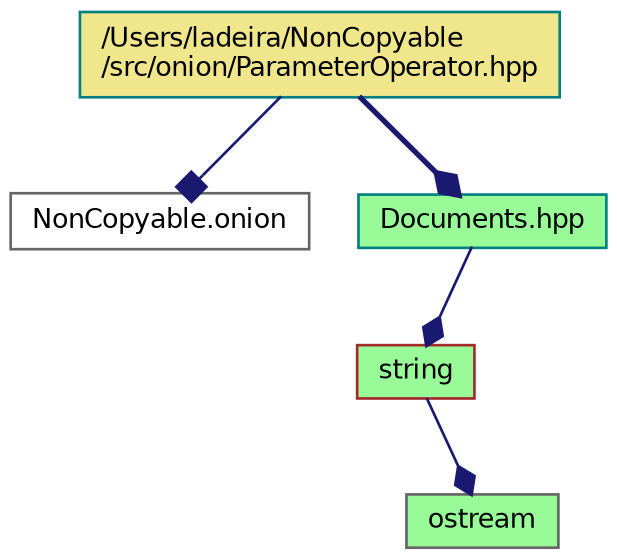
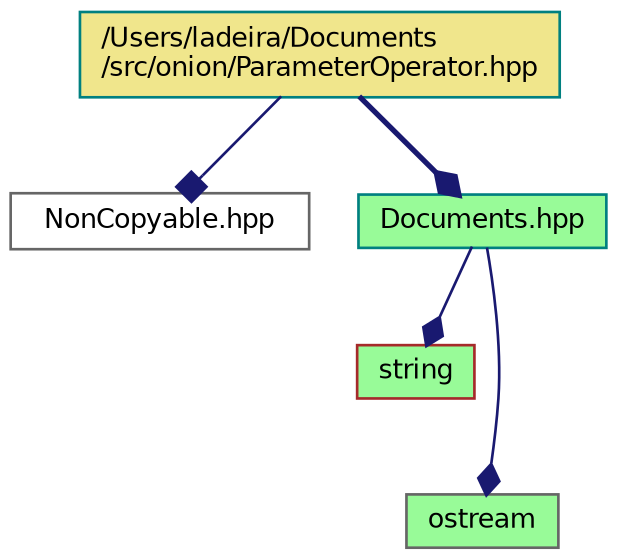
node "/Users/ladeira/NonCopyable /src/onion/ParameterOperator.hpp": label "/Users/ladeira/NonCopyable /src/onion/ParameterOperator.hpp" -> "/Users/ladeira/Documents /src/onion/ParameterOperator.hpp"
node "NonCopyable.onion": label "NonCopyable.onion" -> "NonCopyable.hpp"
edge "string" -> "ostream": now "Documents.hpp" -> "ostream"
